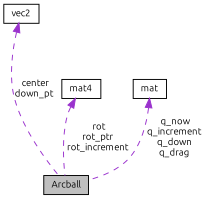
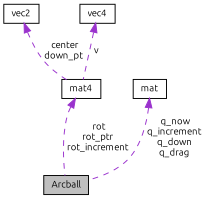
node "vec4": added
edge "Arcball" -> "vec2": now "mat4" -> "vec2"
